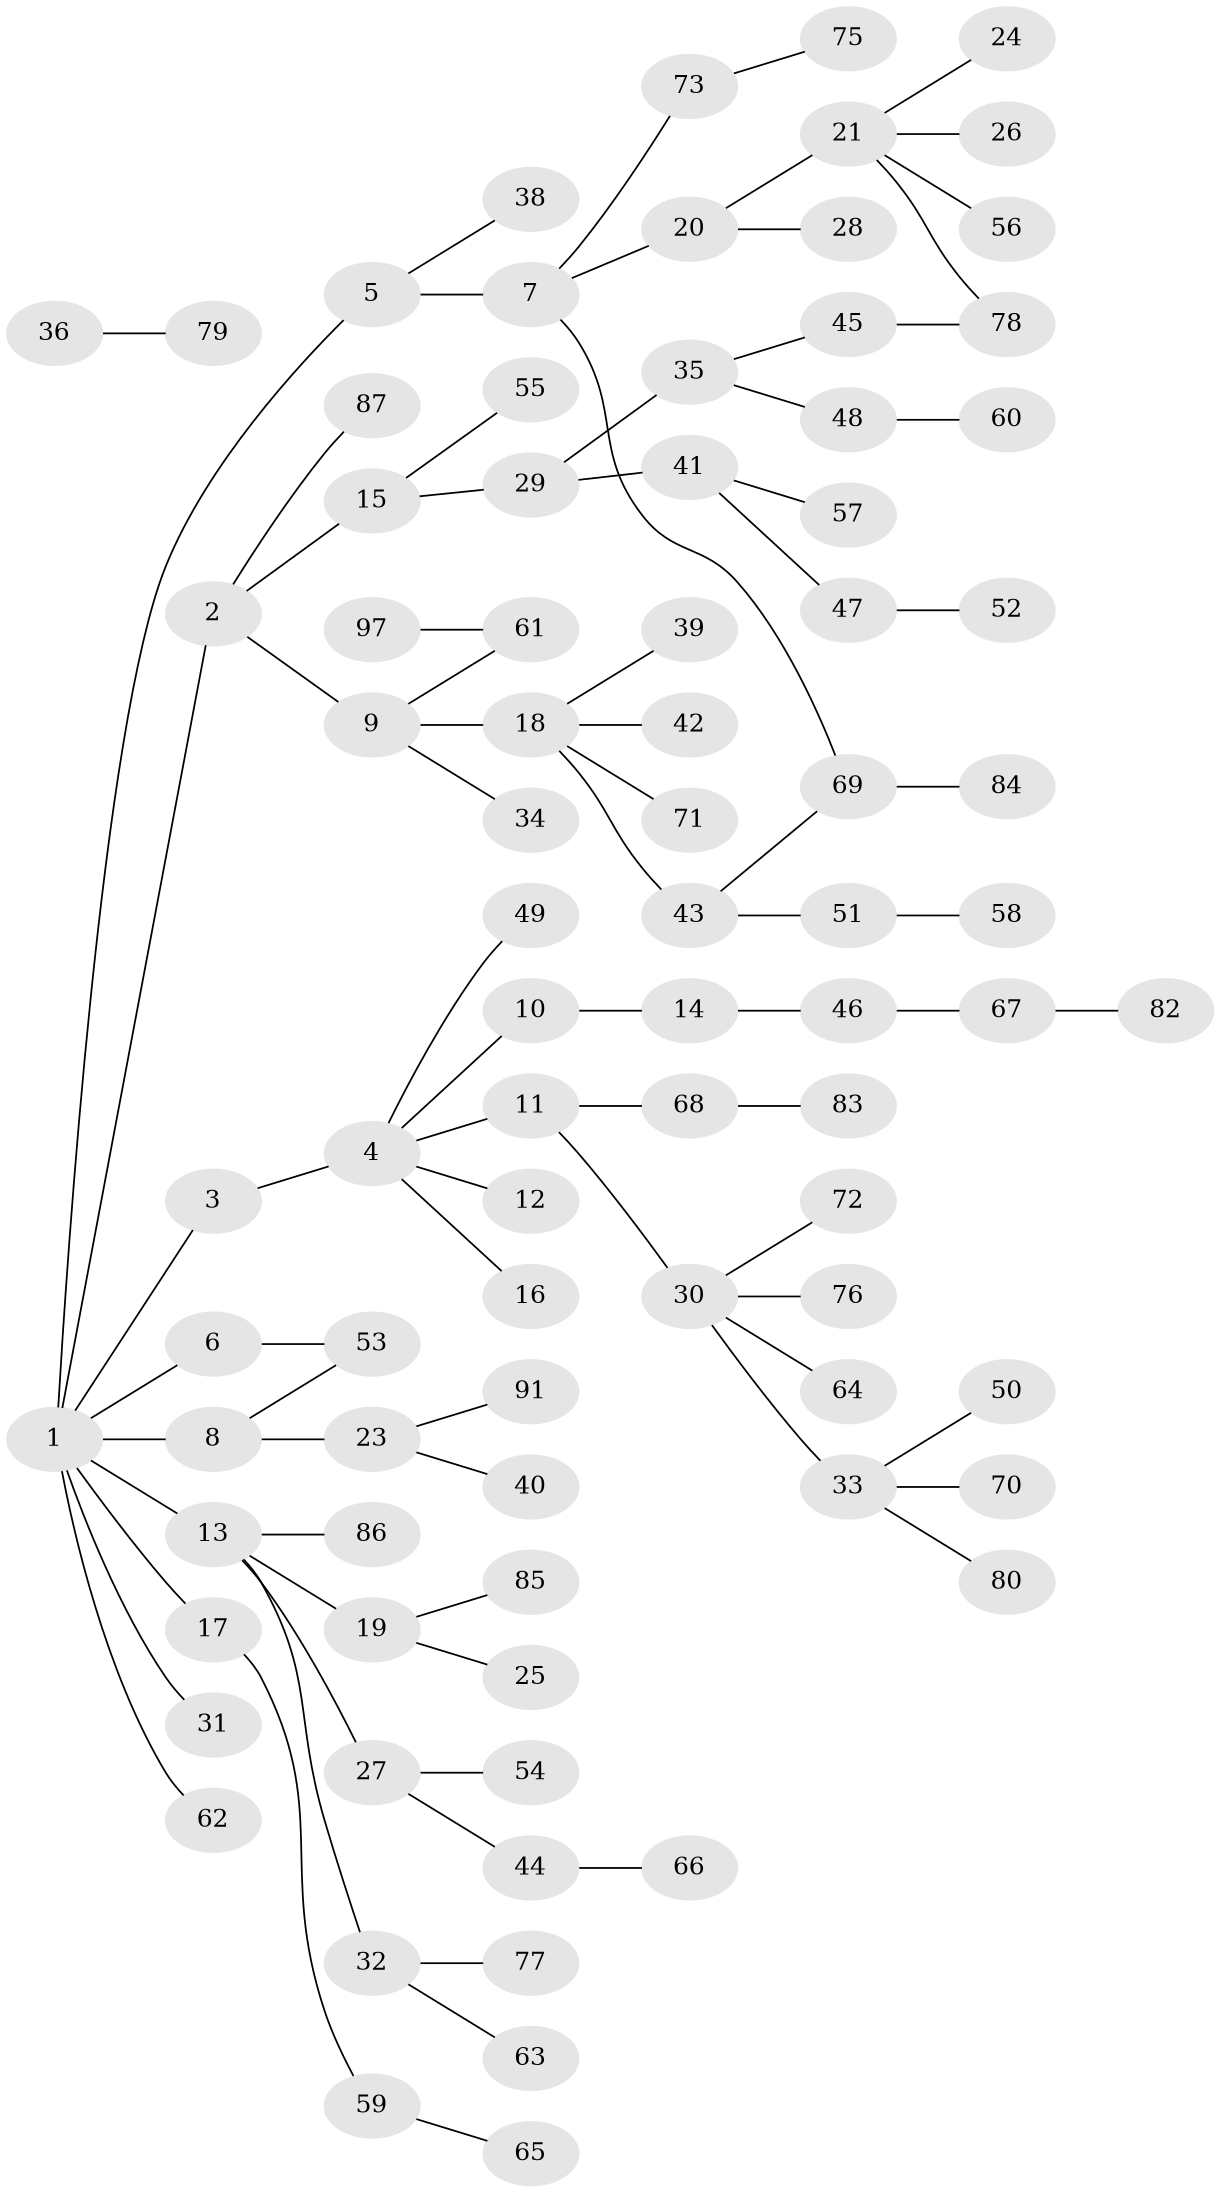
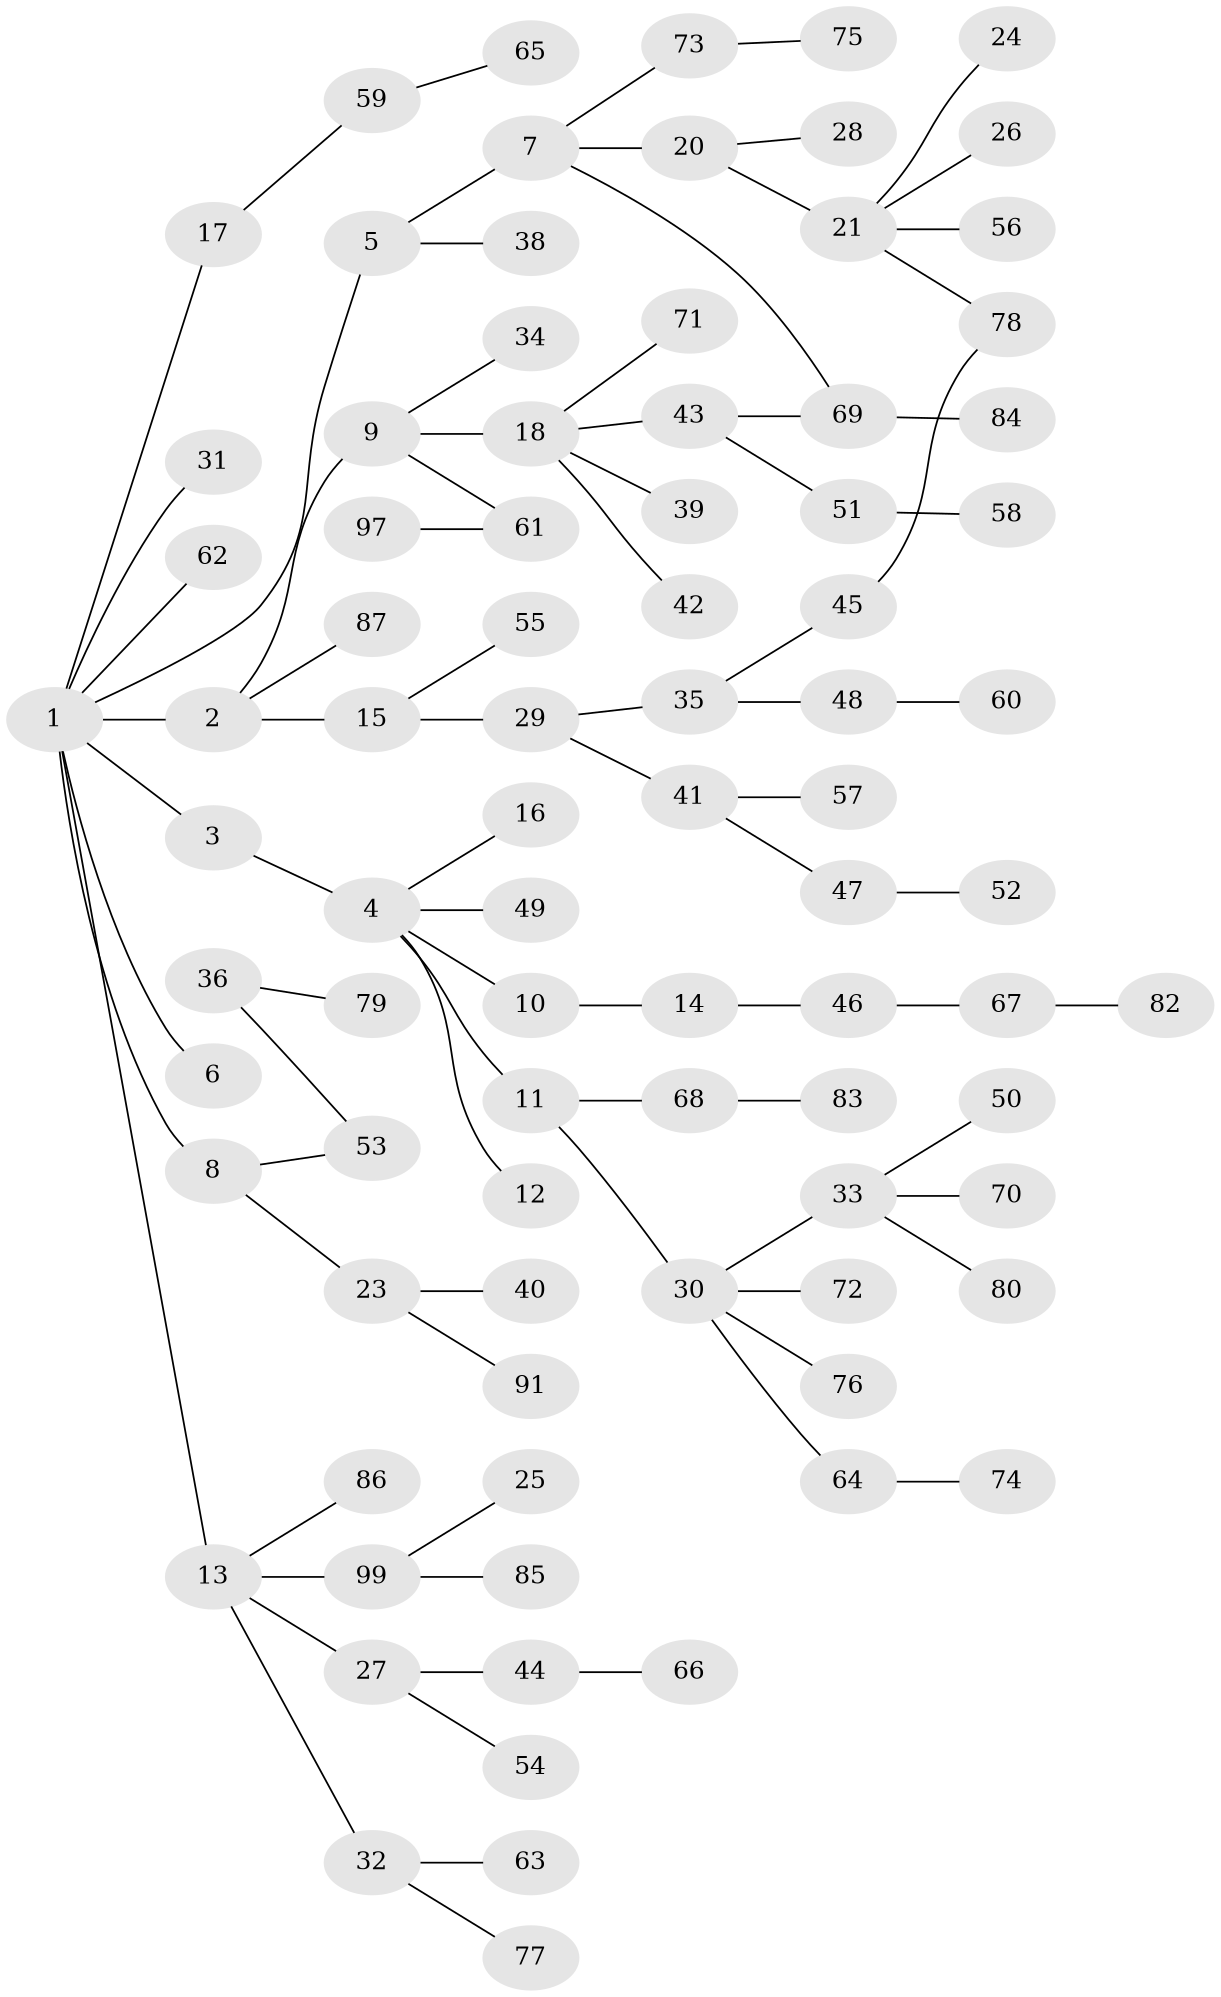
edge "6" -- "53": now "36" -- "53"
node "74": added
node "19": label "19" -> "99"
